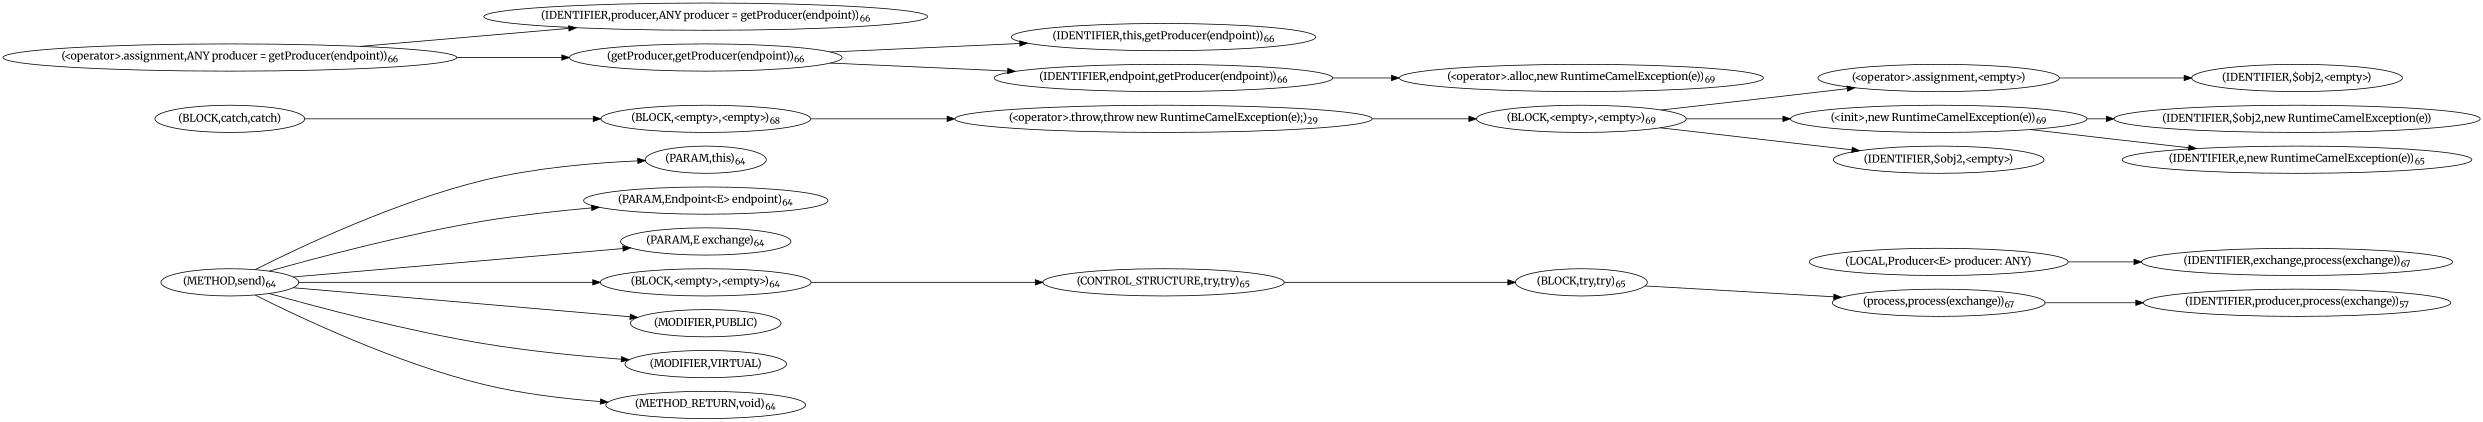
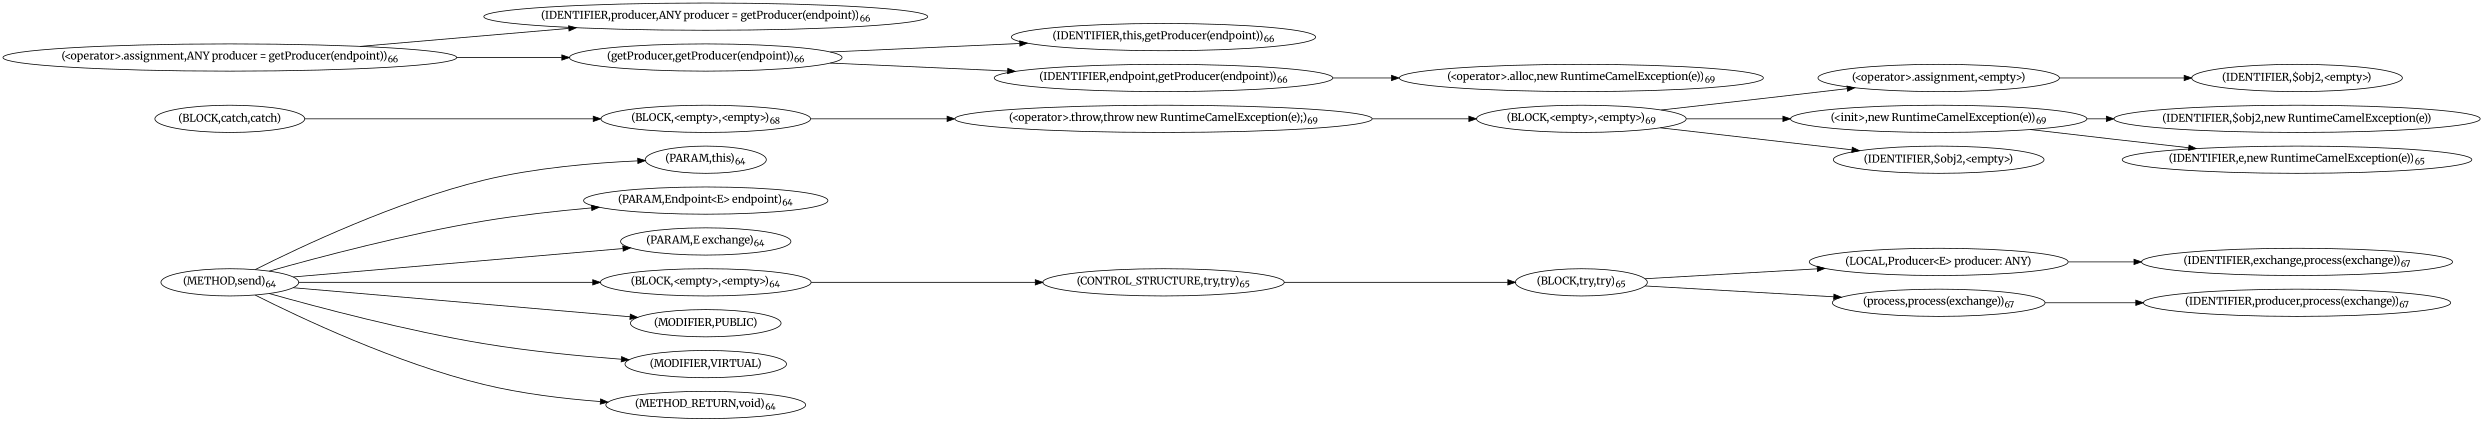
node "(<operator>.throw,throw new RuntimeCamelException(e);)": text "29" -> "69"
edge "(BLOCK,try,try)" -> "(LOCAL,Producer<E> producer: ANY)": added
node "(IDENTIFIER,producer,process(exchange))": text "57" -> "67"
